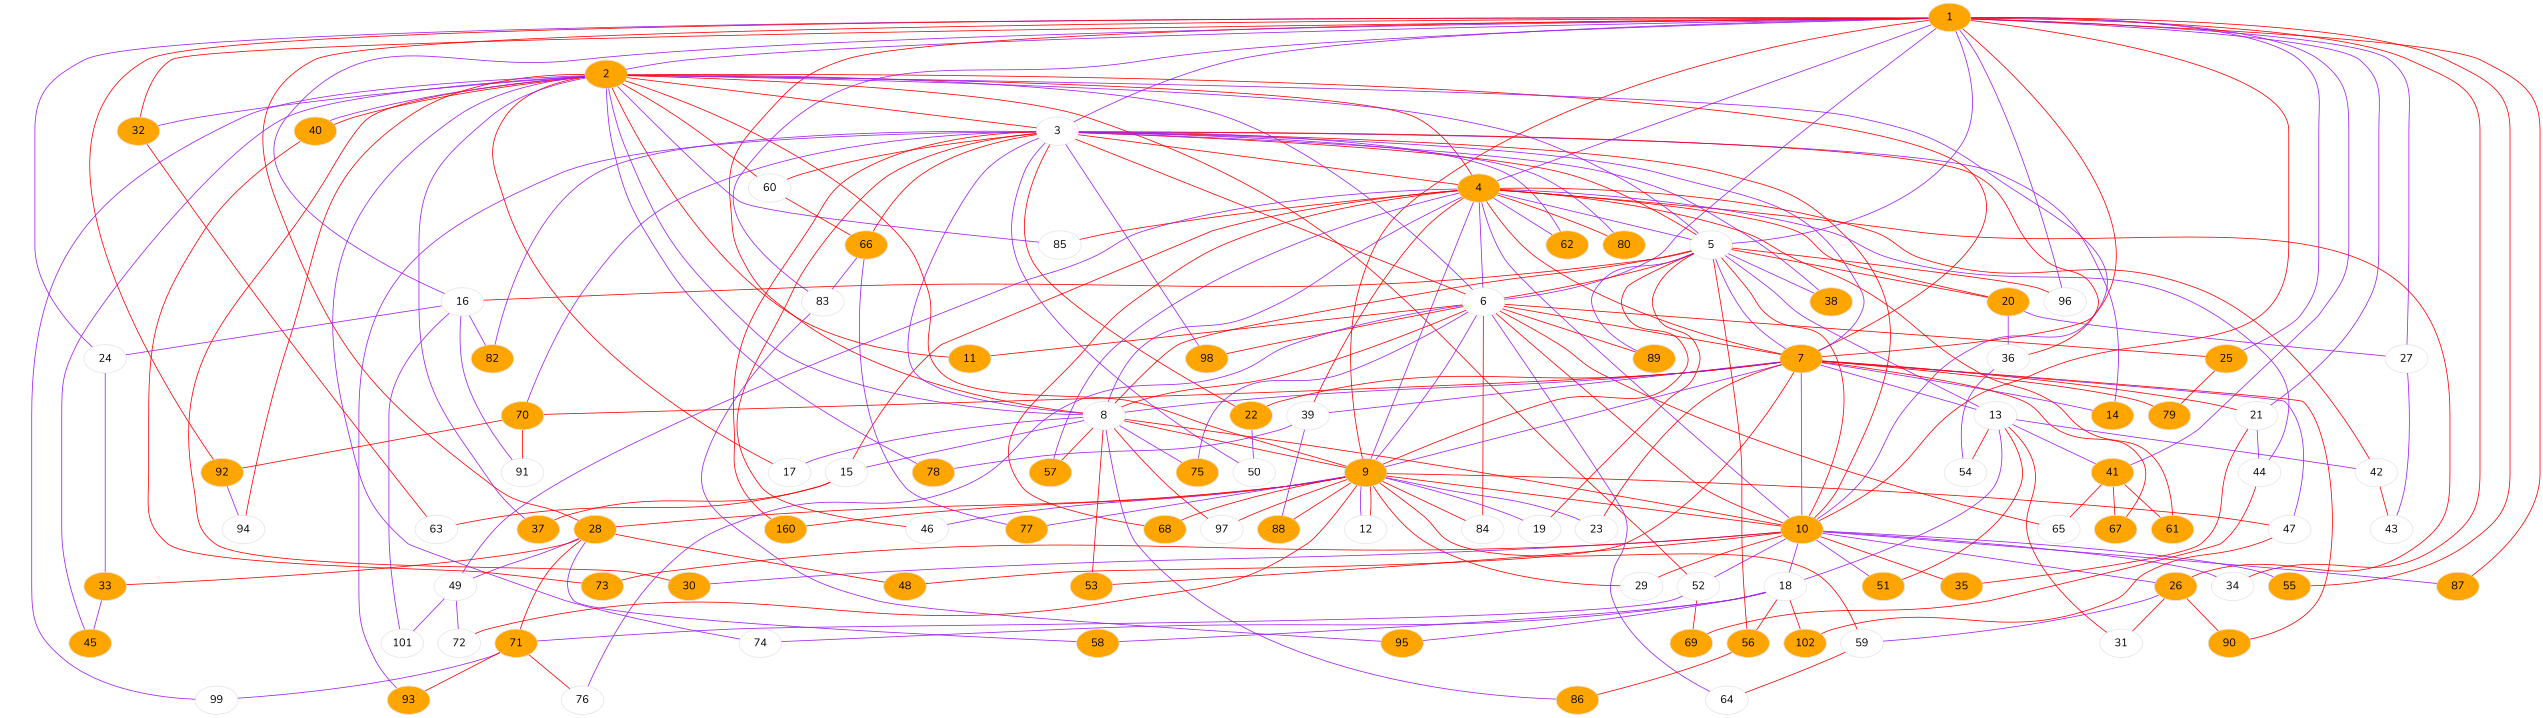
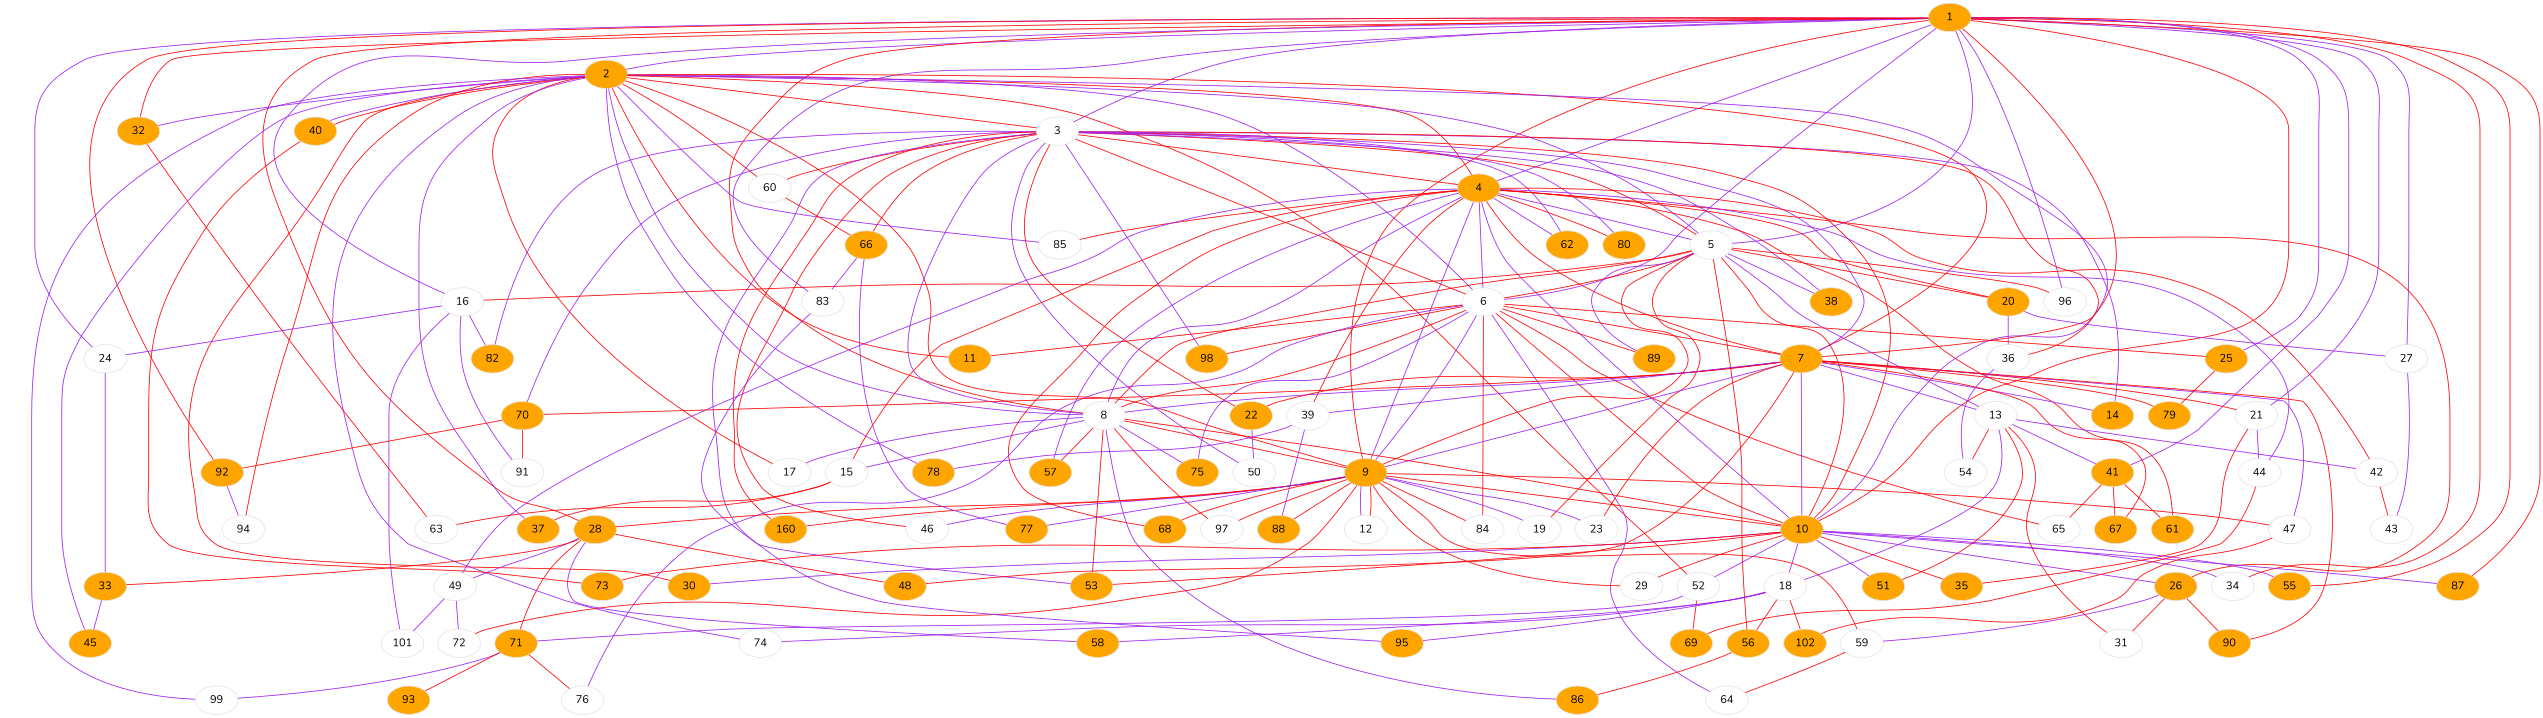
edge "3" -- "93": now "3" -- "53"
edge "5" -- "7": removed
